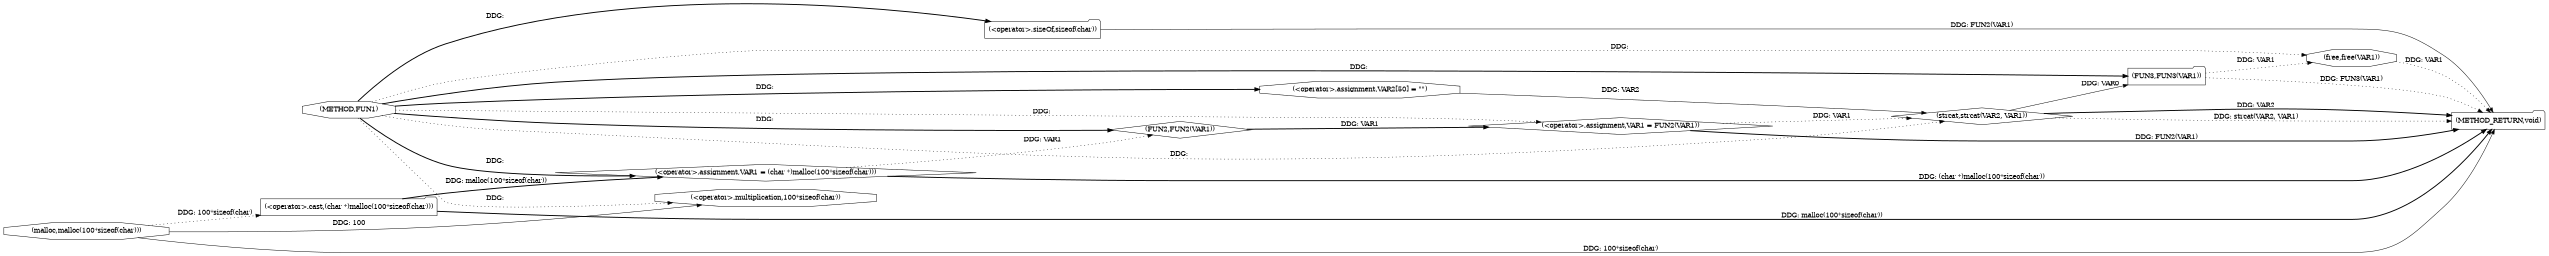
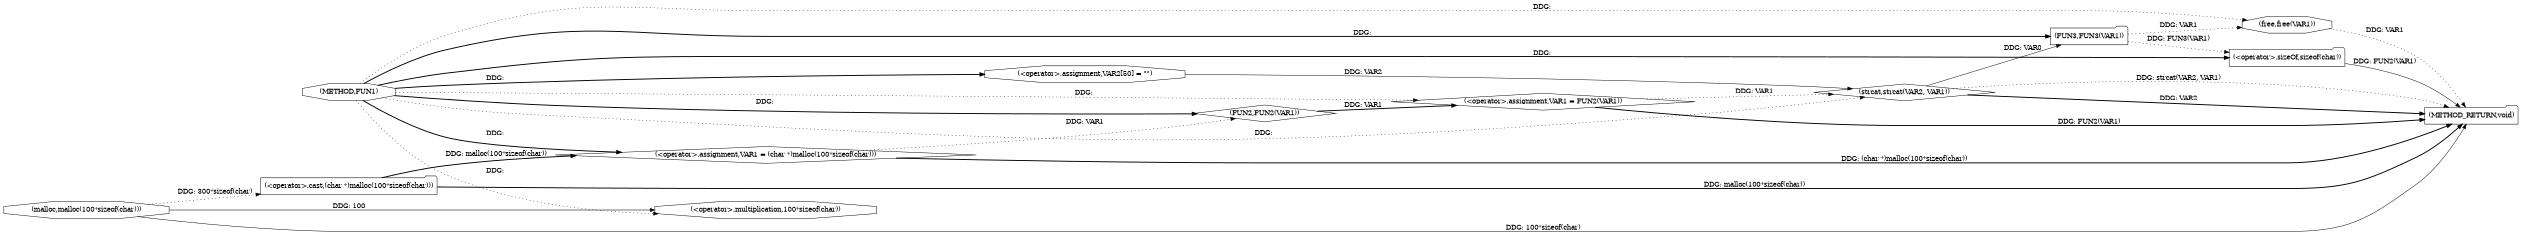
edge "(FUN3,FUN3(VAR1))" -> "(METHOD_RETURN,void)": now "(FUN3,FUN3(VAR1))" -> "(<operator>.sizeOf,sizeof(char))"
edge "(malloc,malloc(100*sizeof(char)))" -> "(<operator>.cast,(char *)malloc(100*sizeof(char)))": label "DDG: 100*sizeof(char)" -> "DDG: 300*sizeof(char)"
